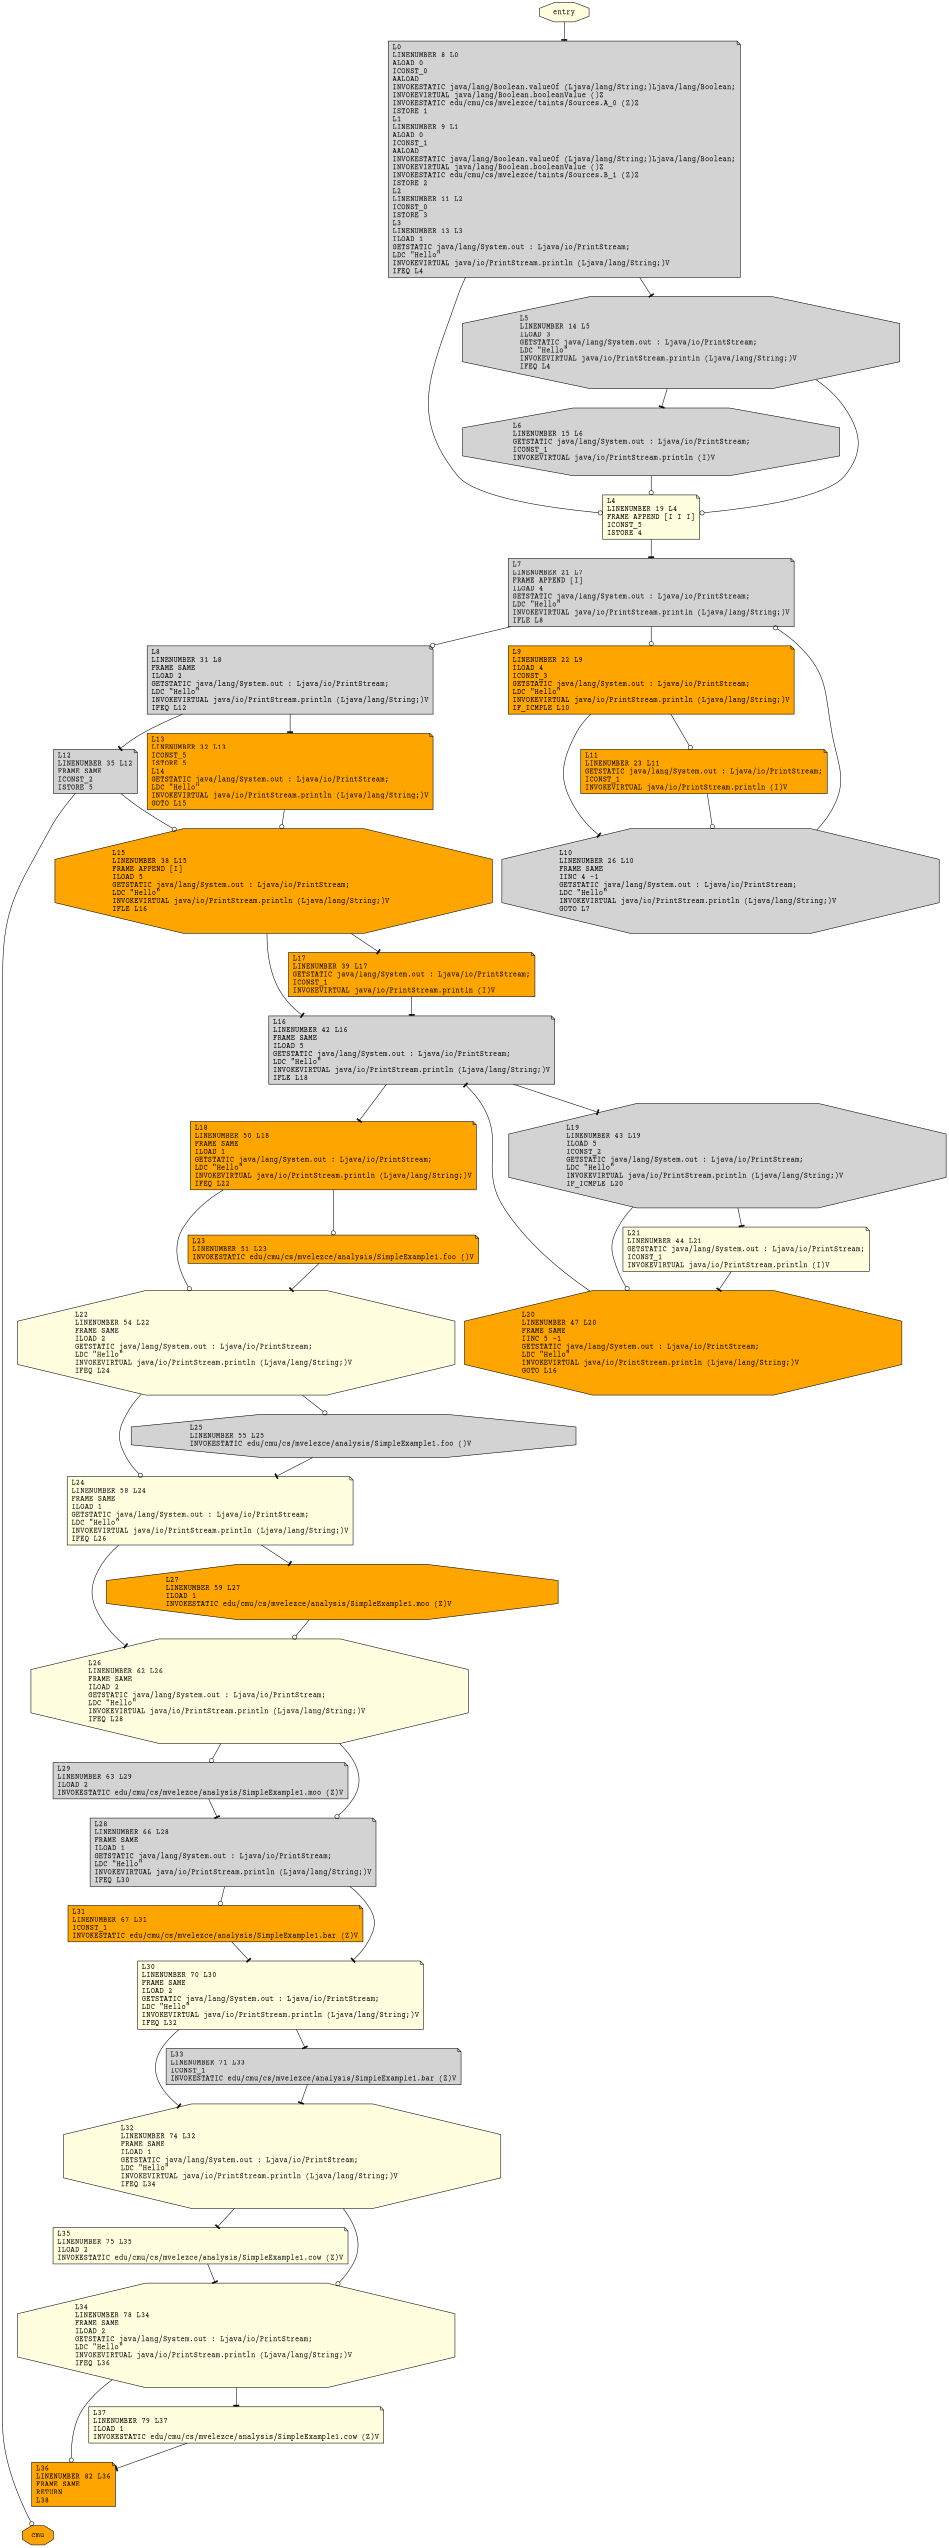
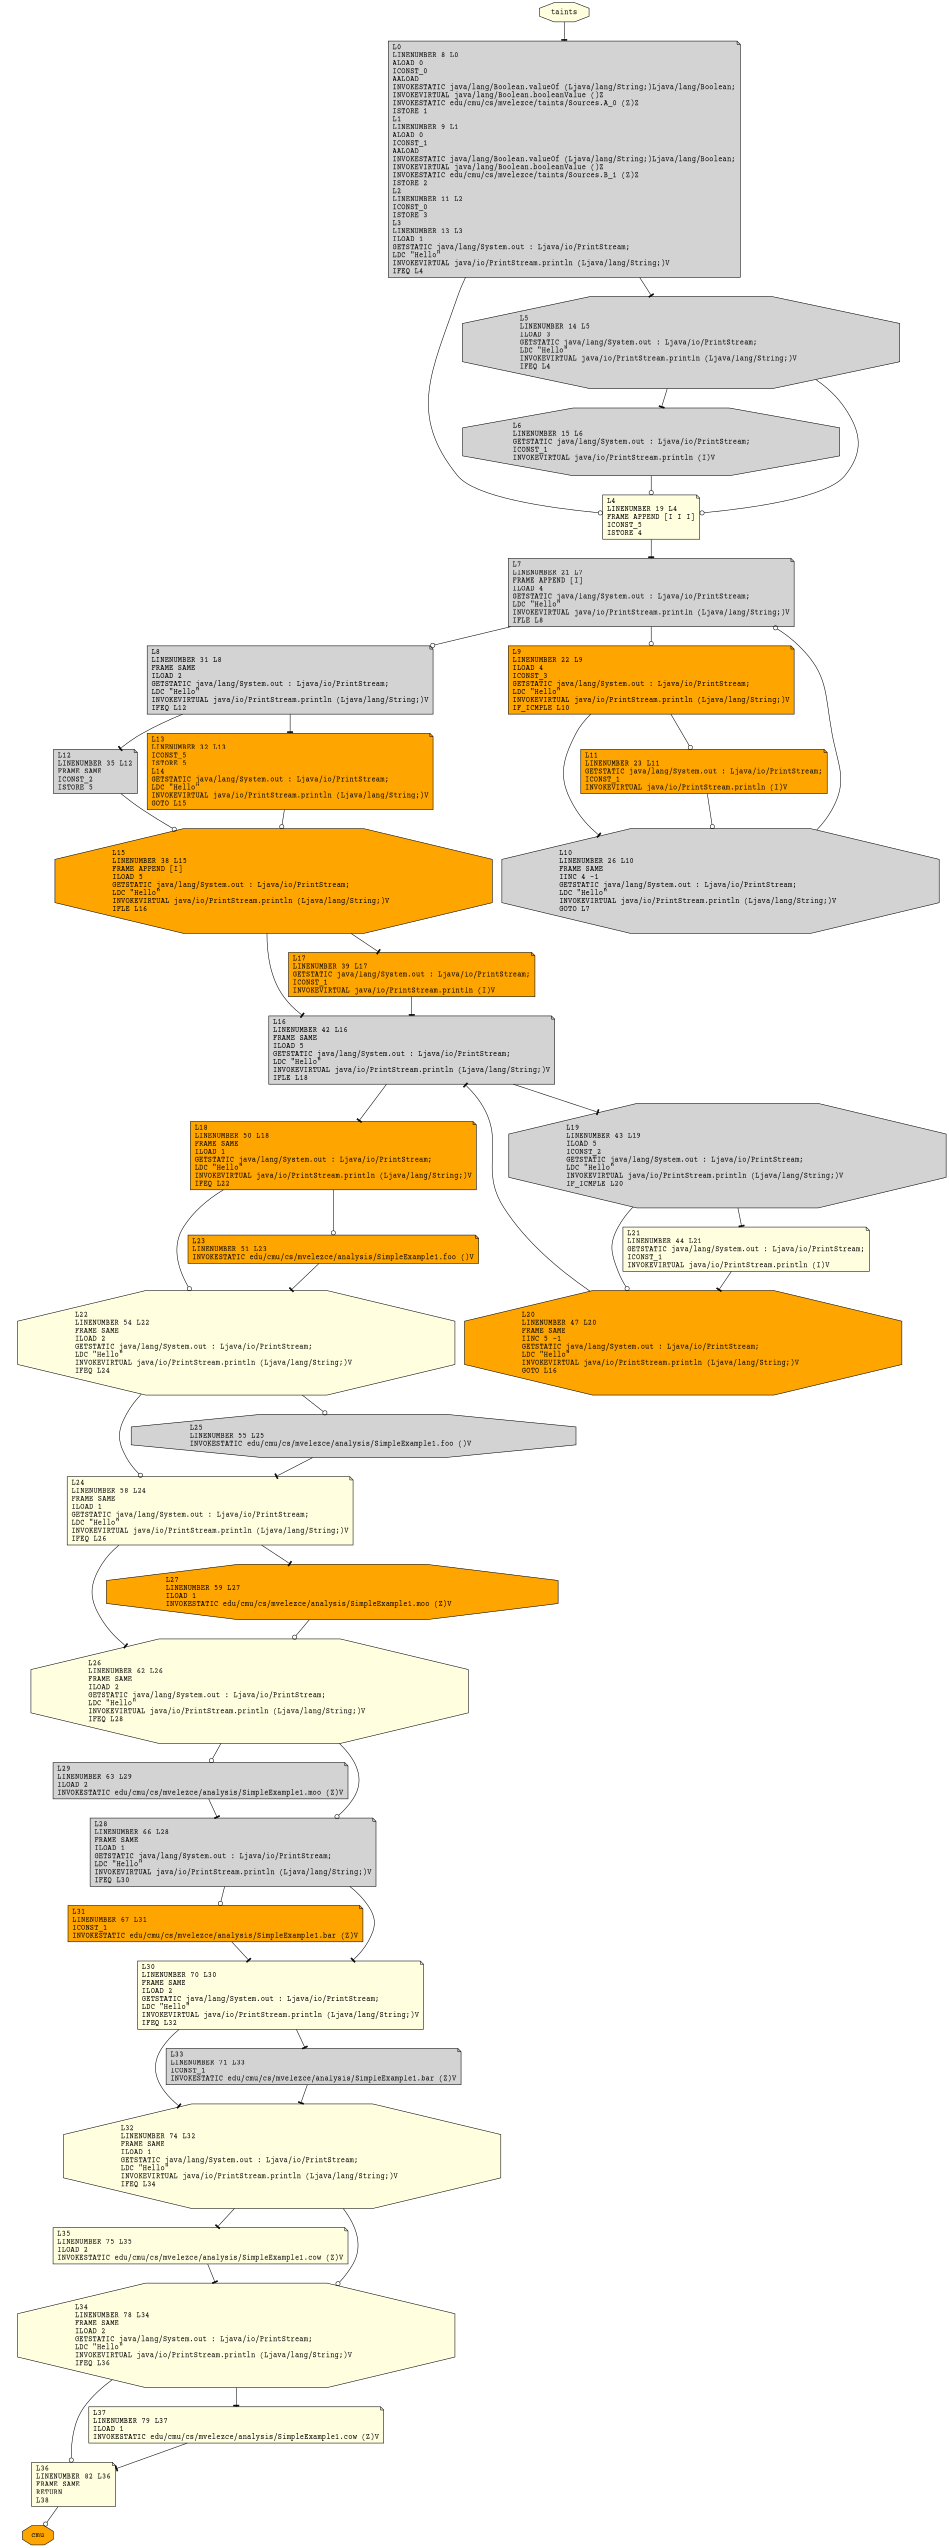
node "entry": label "entry" -> "taints"
edge "L12 LINENUMBER 35 L12 FRAME SAME ICONST_2 ISTORE 5" -> "cmu": now "L36 LINENUMBER 82 L36 FRAME SAME RETURN L38" -> "cmu"
node "L36 LINENUMBER 82 L36 FRAME SAME RETURN L38": fillcolor orange -> lightyellow
